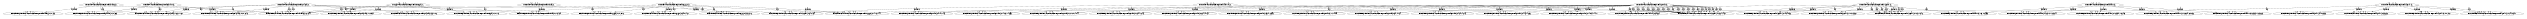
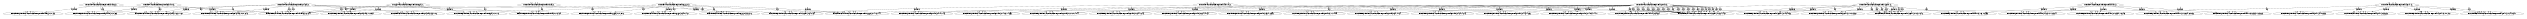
node "rootNode@lacuna_cache/exported_ldldzr.js:,": label "rootNode@lacuna_cache/exported_ldldzr.js:," -> "rootNode@lacuna_exported/exported_ldldzr.js:,"
edge "rootNode@lacuna_cache/exported_oizsik.js:," -> "FunctionExpression@lacuna_cache/exported_oizsik.js:115,489": label "dynamic" -> "tajs"
